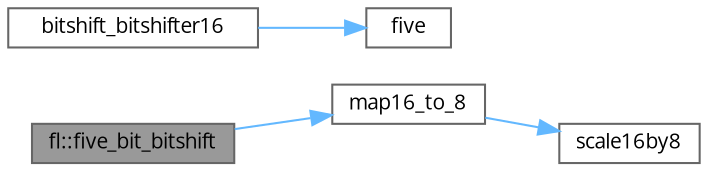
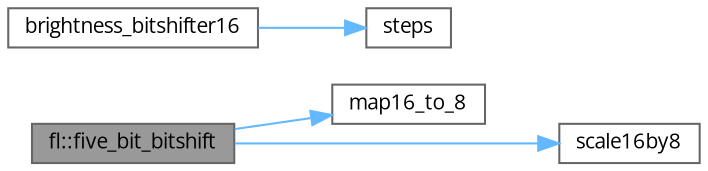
node "bitshift_bitshifter16": label "bitshift_bitshifter16" -> "brightness_bitshifter16"
node "five": label "five" -> "steps"
edge "map16_to_8" -> "scale16by8": now "fl::five_bit_bitshift" -> "scale16by8"
